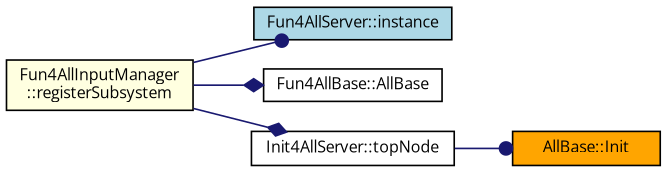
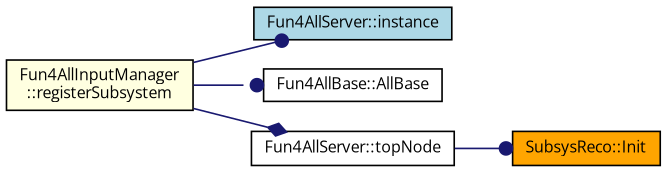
edge "Fun4AllInputManager ::registerSubsystem" -> "Fun4AllBase::AllBase": arrowhead diamond -> dot
node "Init4AllServer::topNode": label "Init4AllServer::topNode" -> "Fun4AllServer::topNode"
node "AllBase::Init": label "AllBase::Init" -> "SubsysReco::Init"
